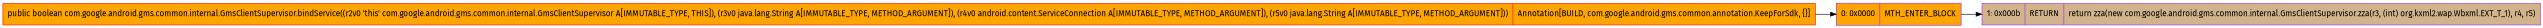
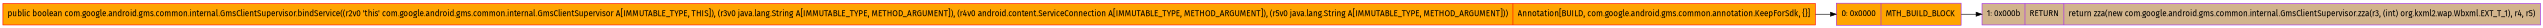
node "0: 0x0000": text "MTH_ENTER_BLOCK" -> "MTH_BUILD_BLOCK"
